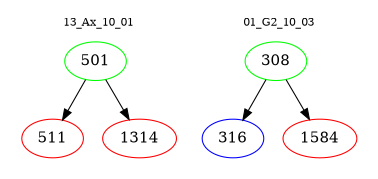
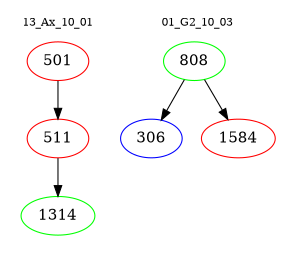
node "501": color green -> red
node "308": label "308" -> "808"
edge "501" -> "1314": now "511" -> "1314"
node "1314": color red -> green
node "316": label "316" -> "306"
